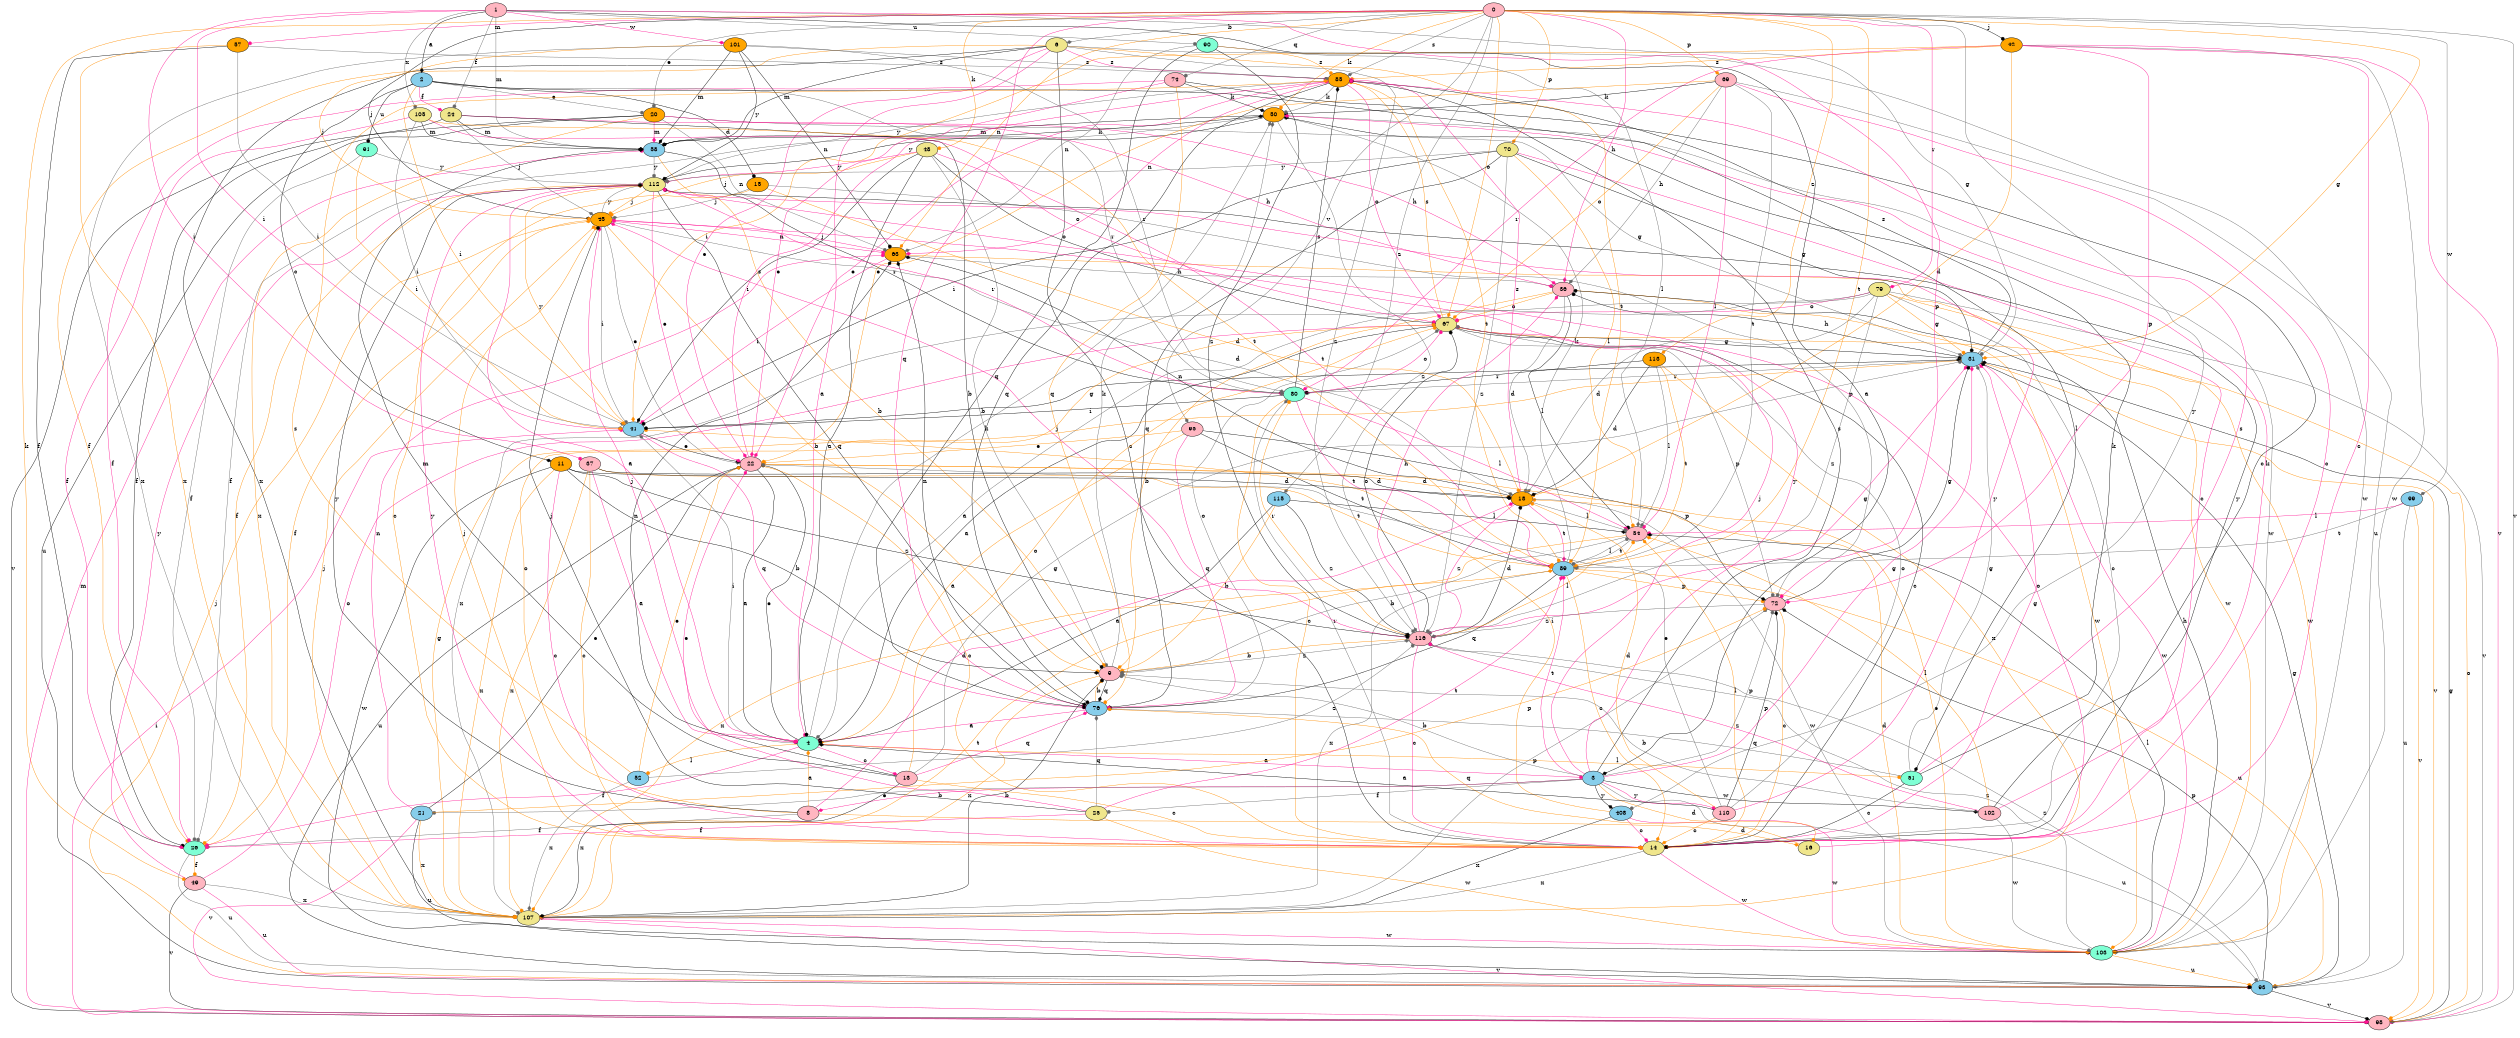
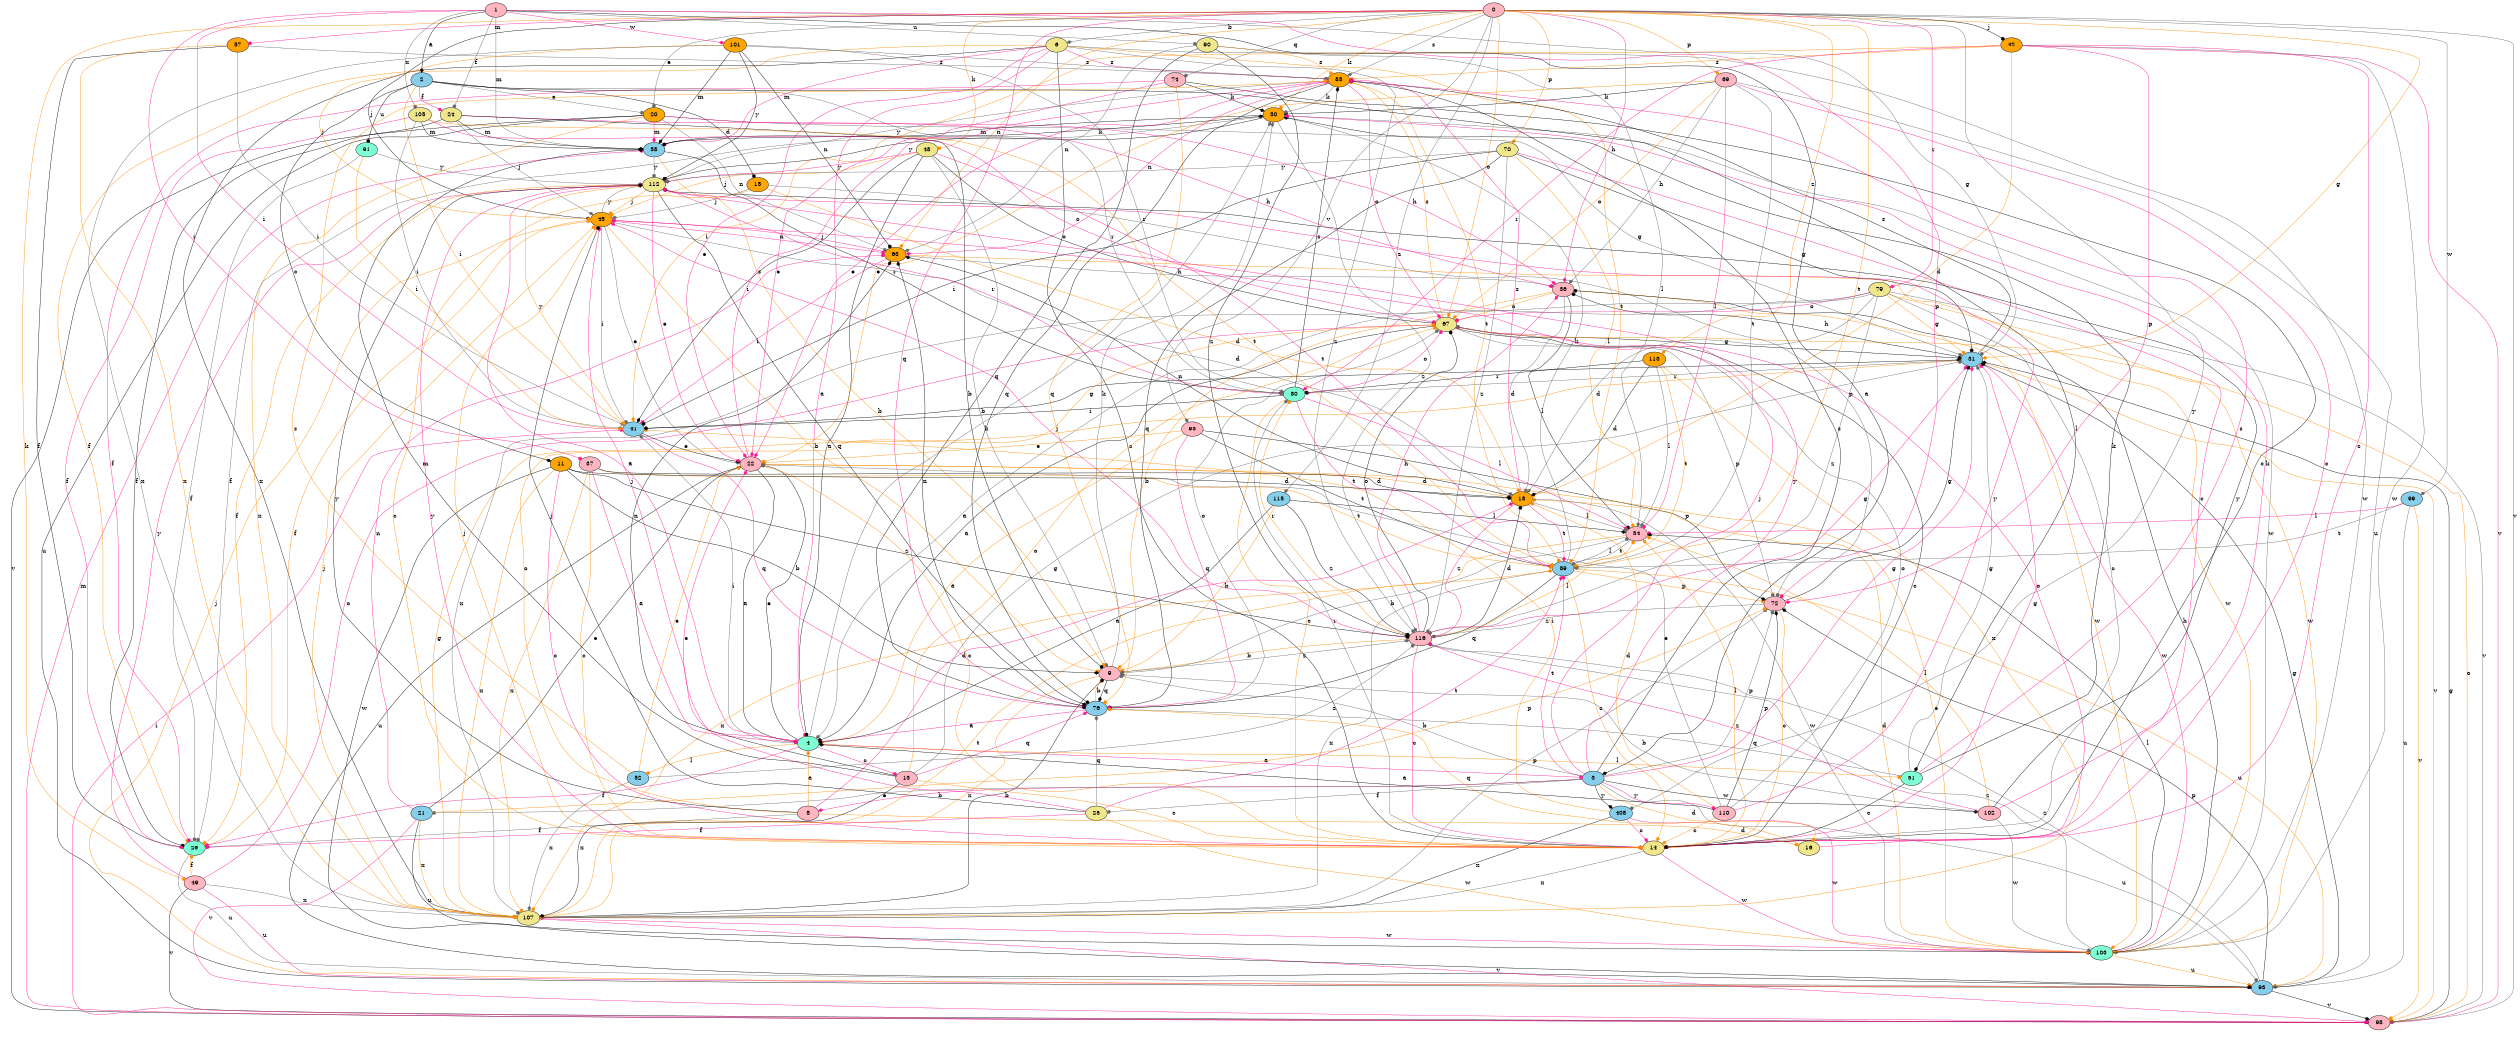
node "90": fillcolor aquamarine -> khaki
edge "6" -> "58": color black -> deeppink
edge "26" -> "49": reversed
